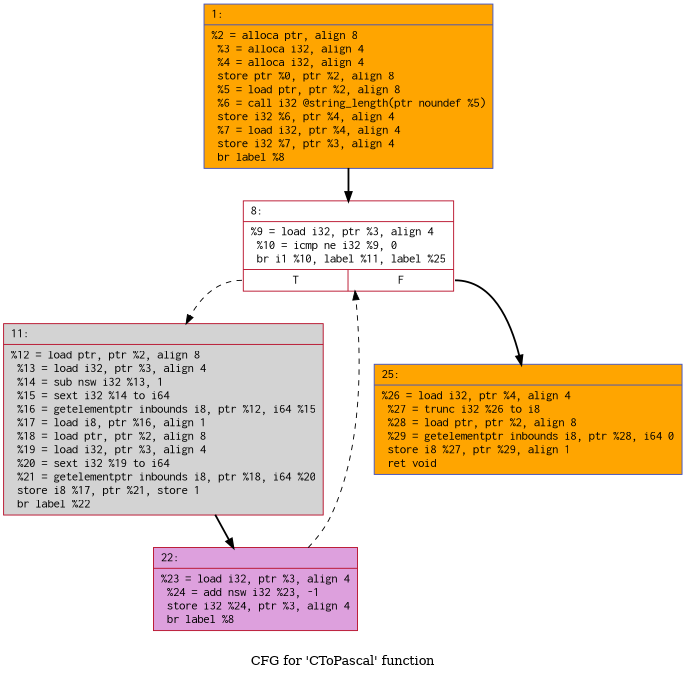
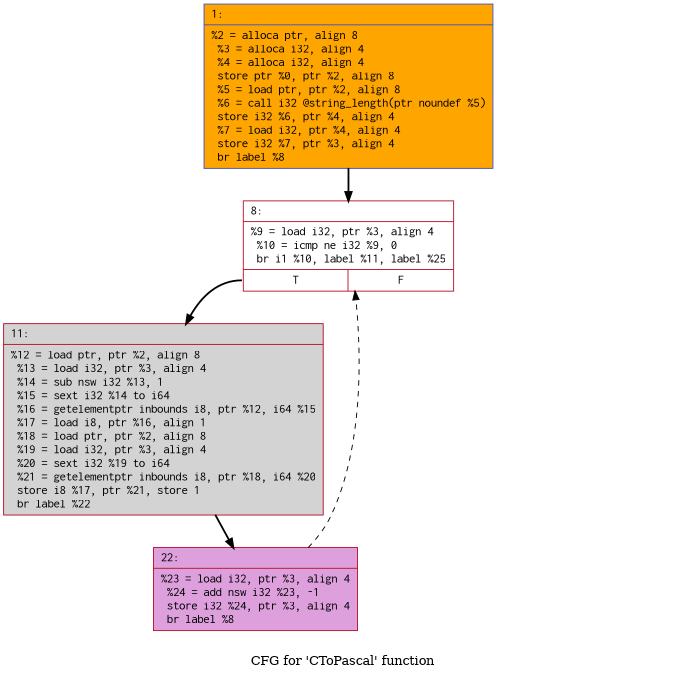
edge "8:" -> "11:": style dashed -> bold
node "25:": removed
